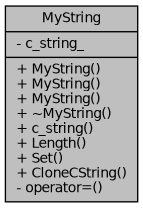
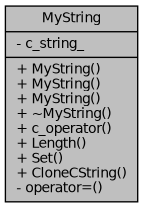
node "MyString": text "+ c_string()" -> "+ c_operator()"
